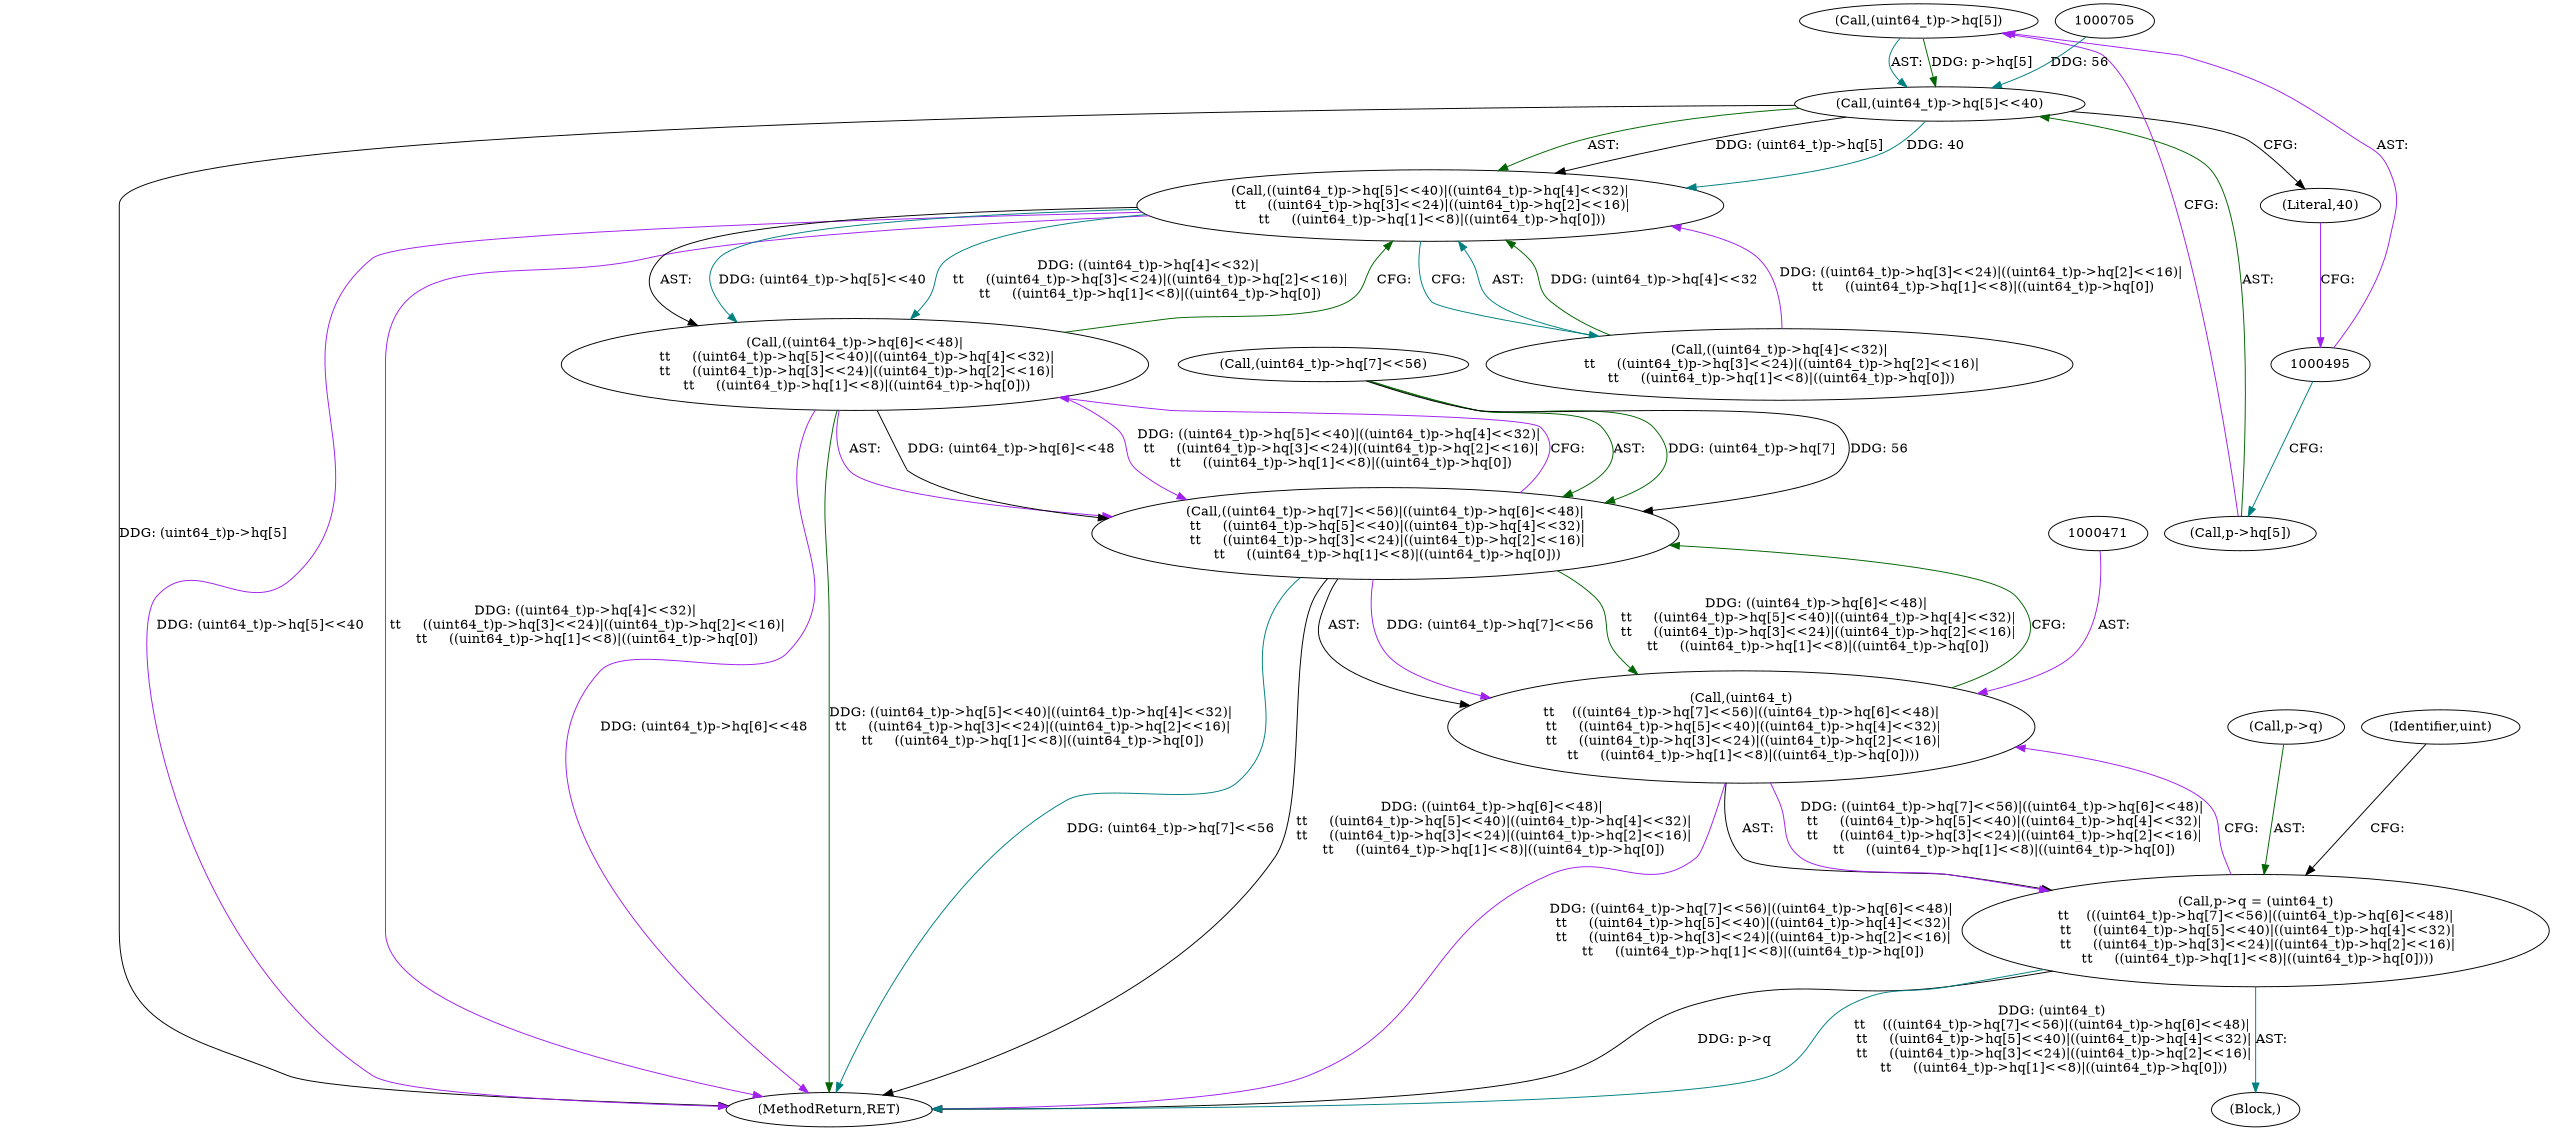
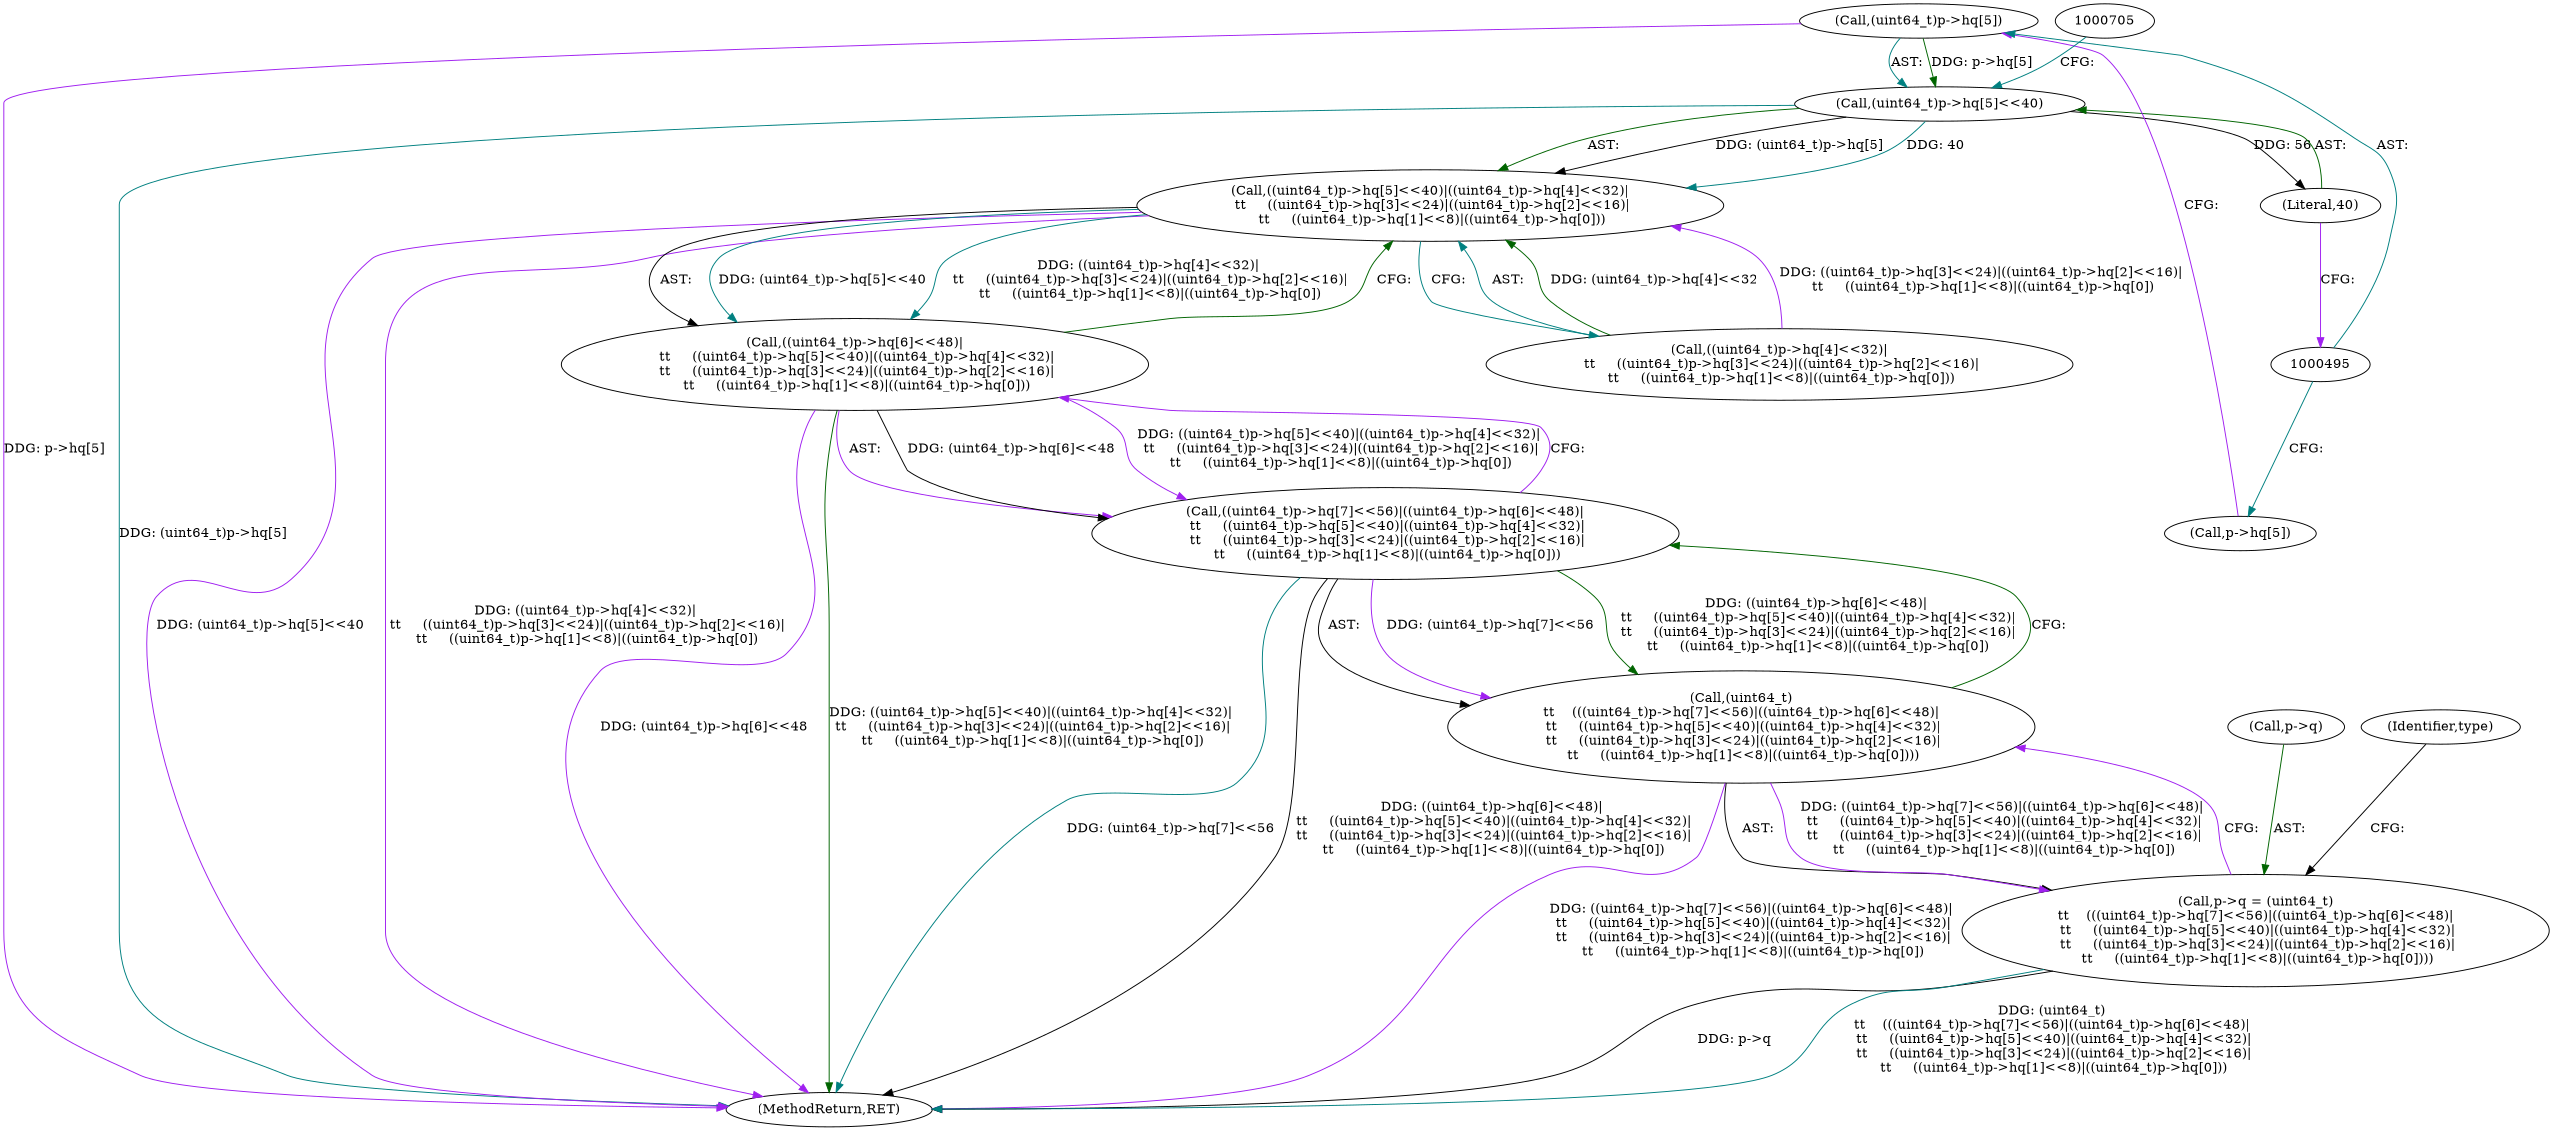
edge "1000705" -> "(Call,(uint64_t)p->hq[5]<<40)": label "DDG: 56" -> "CFG: "
edge "(Call,(uint64_t)p->hq[5])" -> "(MethodReturn,RET)": added, label "DDG: p->hq[5]"
edge "1000495" -> "(Call,(uint64_t)p->hq[5])": color purple -> teal
edge "(Call,(uint64_t)p->hq[5]<<40)" -> "(Literal,40)": label "CFG: " -> "DDG: 56"
edge "(Call,(uint64_t)p->hq[5]<<40)" -> "(MethodReturn,RET)": color black -> teal
edge "(Call,p->hq[5])" -> "(Call,(uint64_t)p->hq[5]<<40)": now "(Literal,40)" -> "(Call,(uint64_t)p->hq[5]<<40)"
node "(Call,(uint64_t)p->hq[7]<<56)": removed
node "1000471": removed
node "(Identifier,uint)": label "(Identifier,uint)" -> "(Identifier,type)"
node "(Block,)": removed
